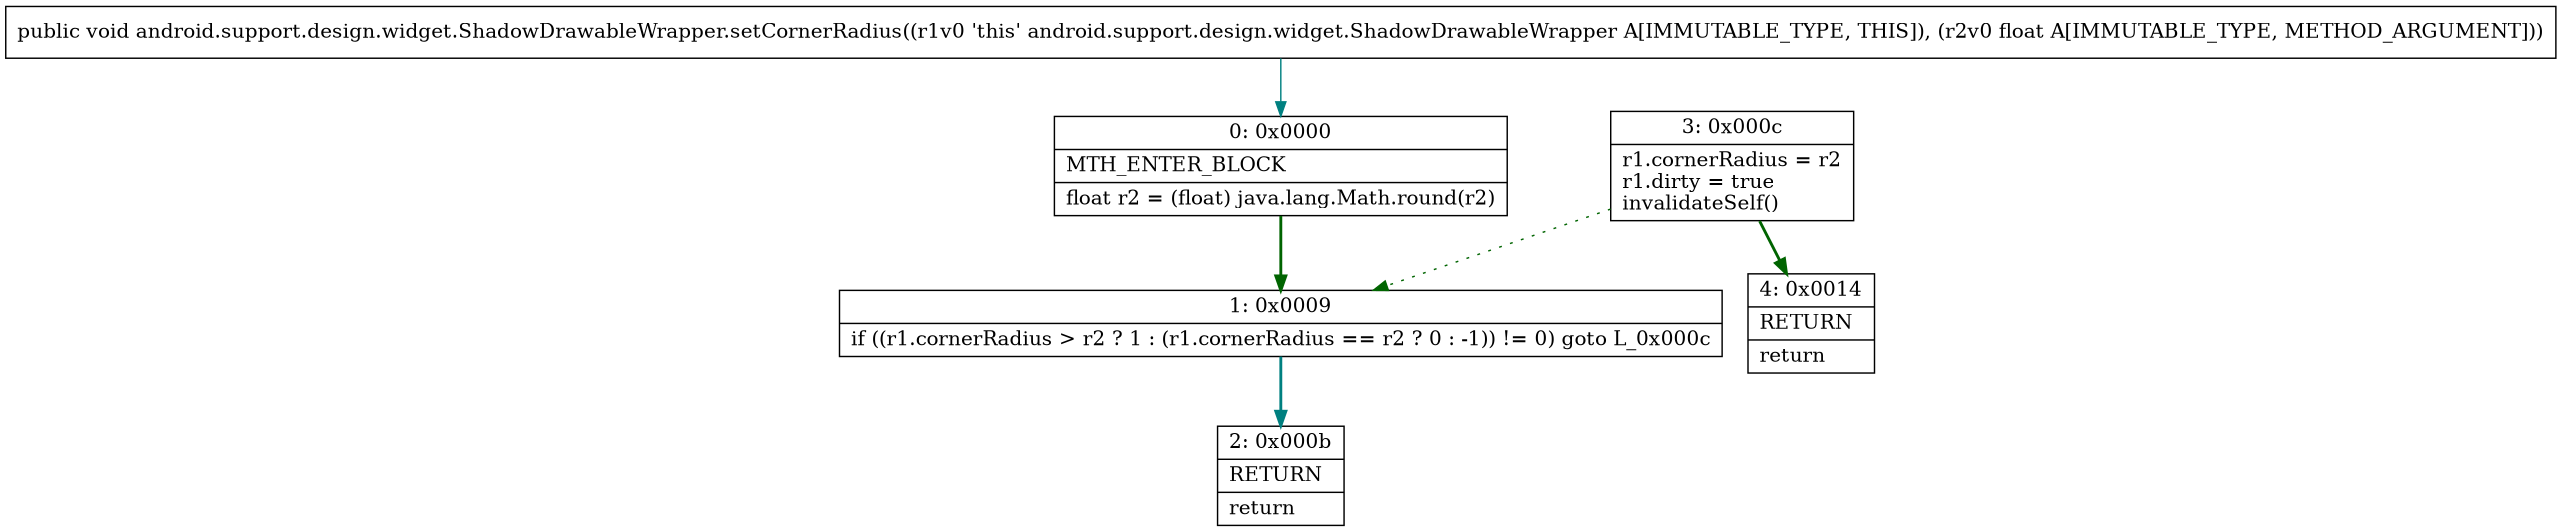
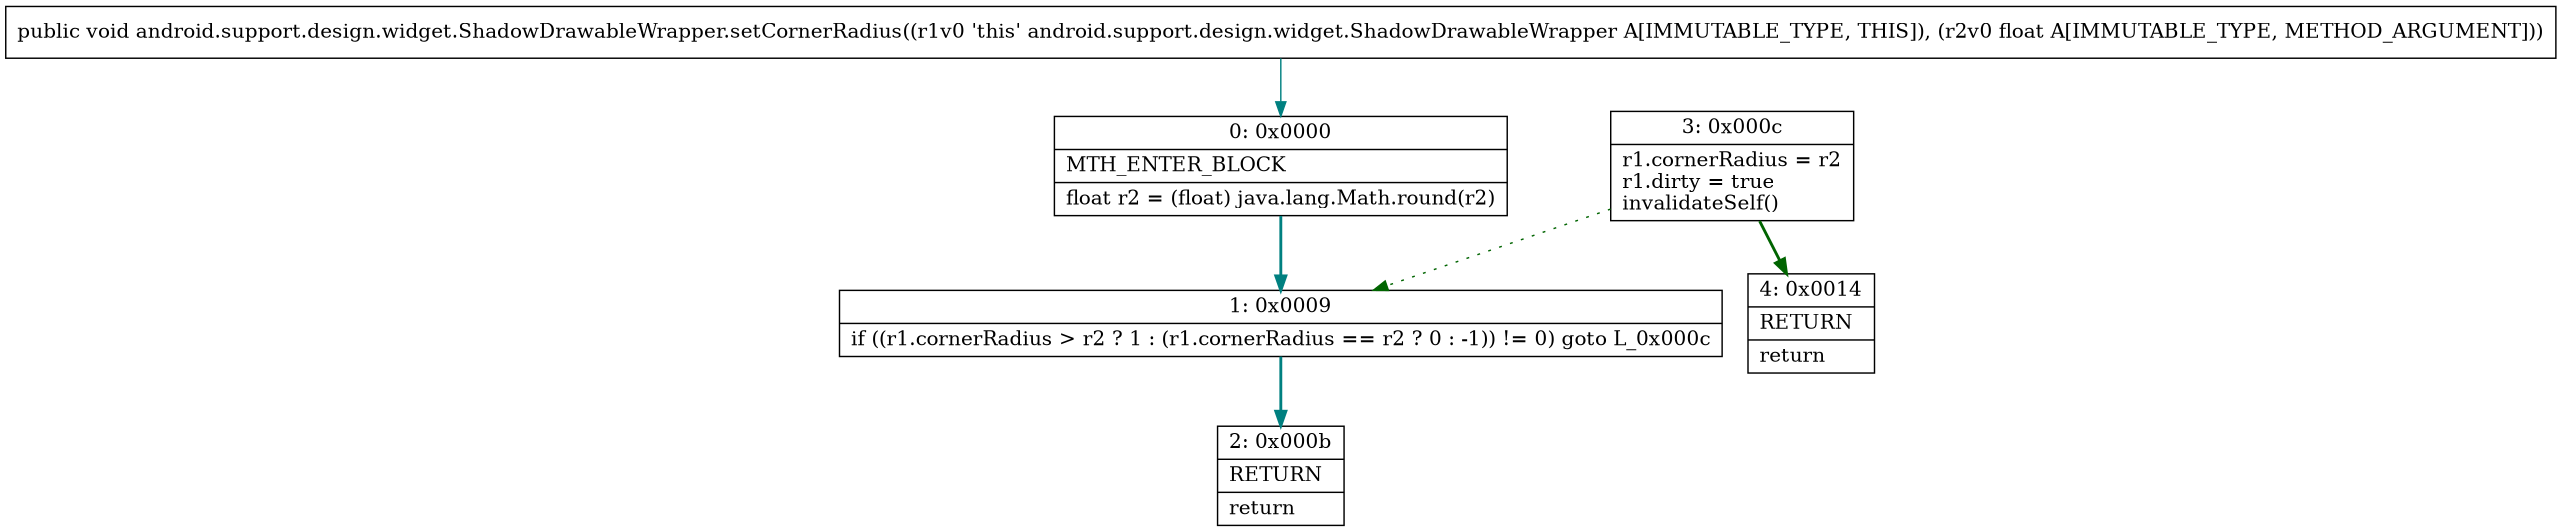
edge "0: 0x0000" -> "1: 0x0009": color darkgreen -> teal
